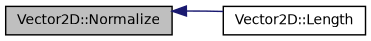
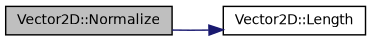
edge "Vector2D::Length" -> "Vector2D::Normalize": reversed
